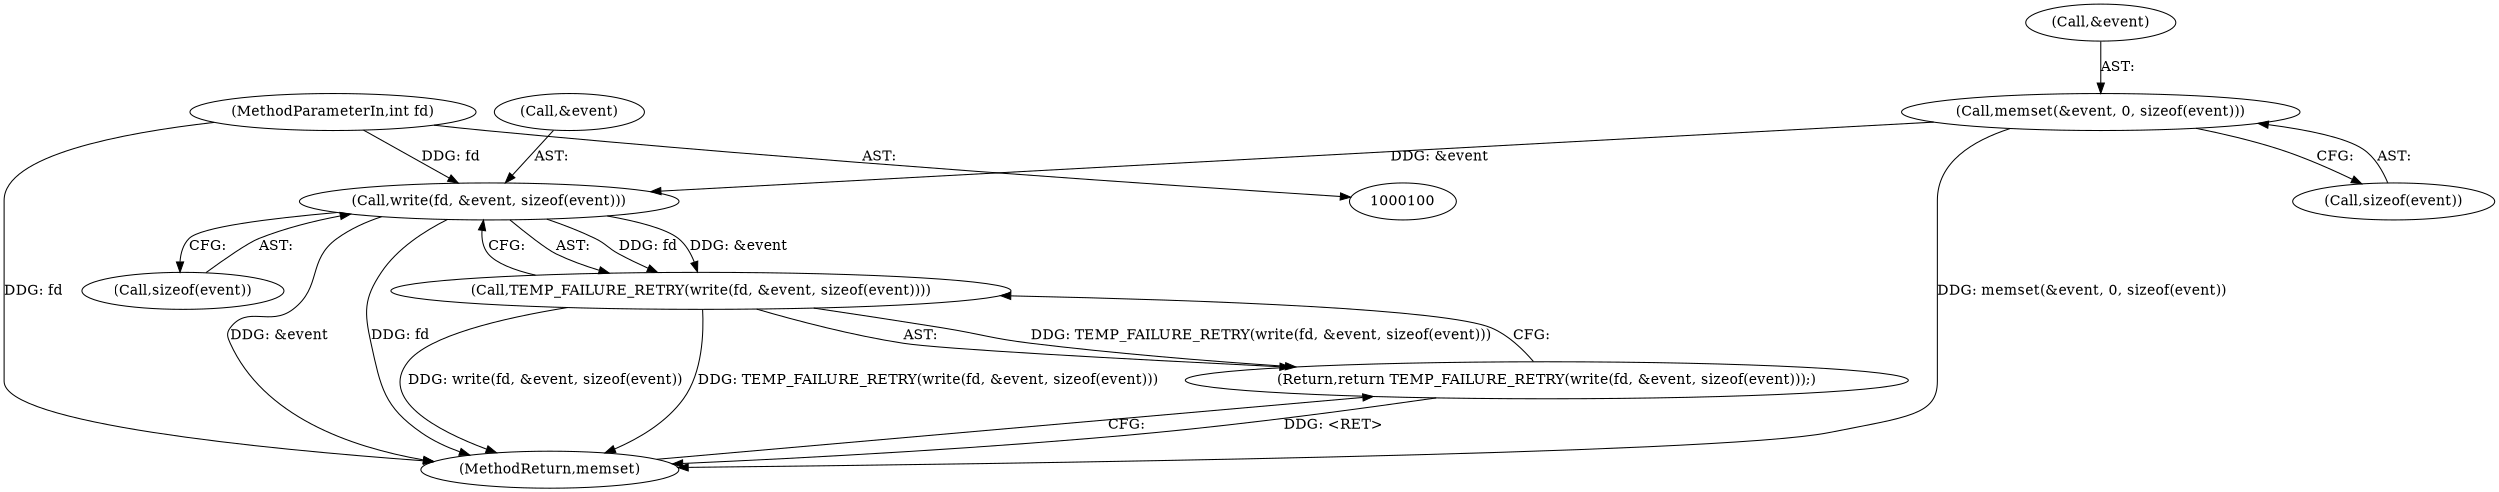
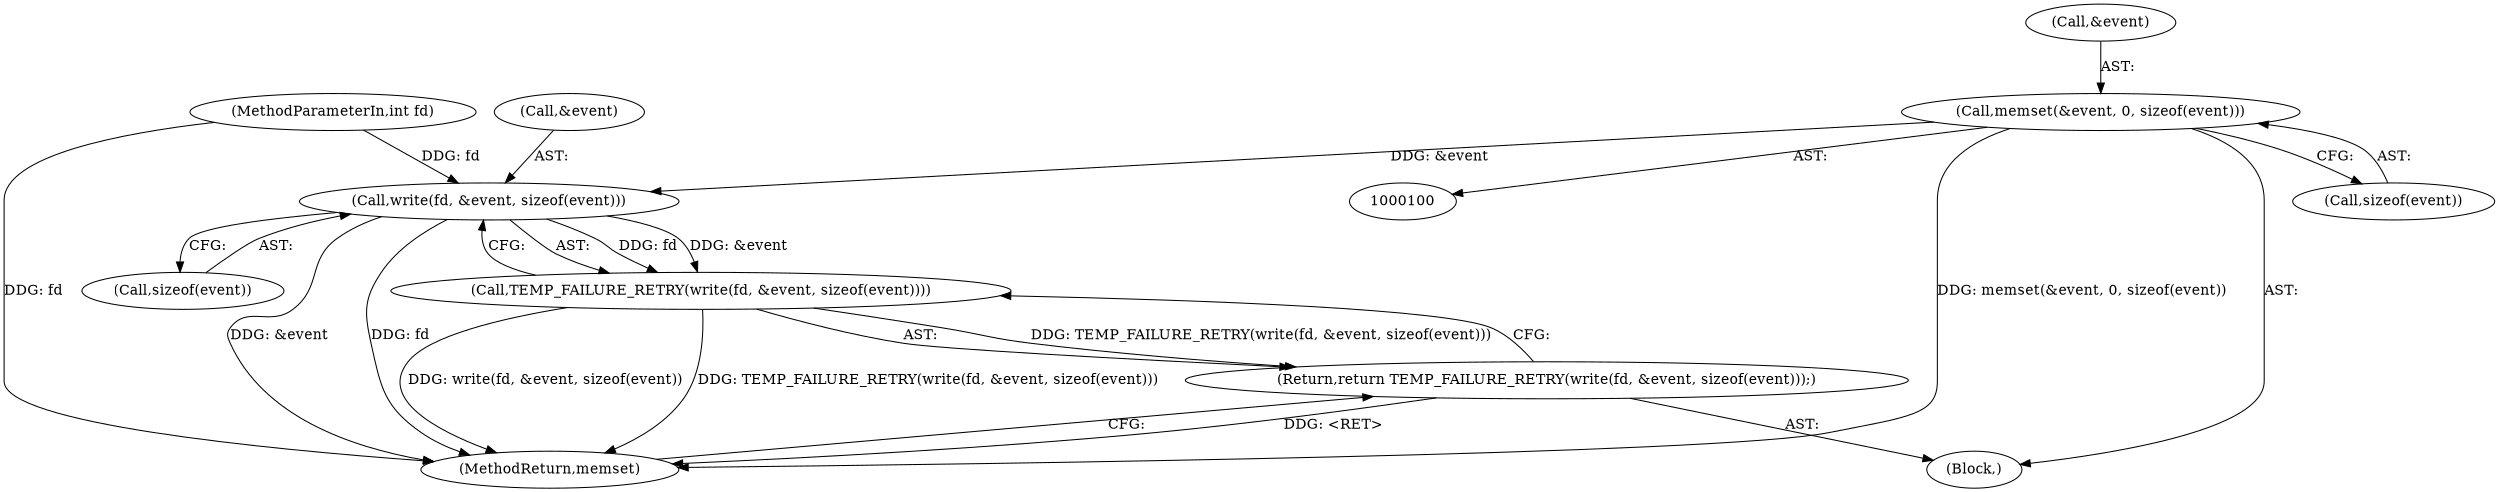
edge "(MethodParameterIn,int fd)" -> "1000100": now "(Call,memset(&event, 0, sizeof(event)))" -> "1000100"
node "(Block,)": added
